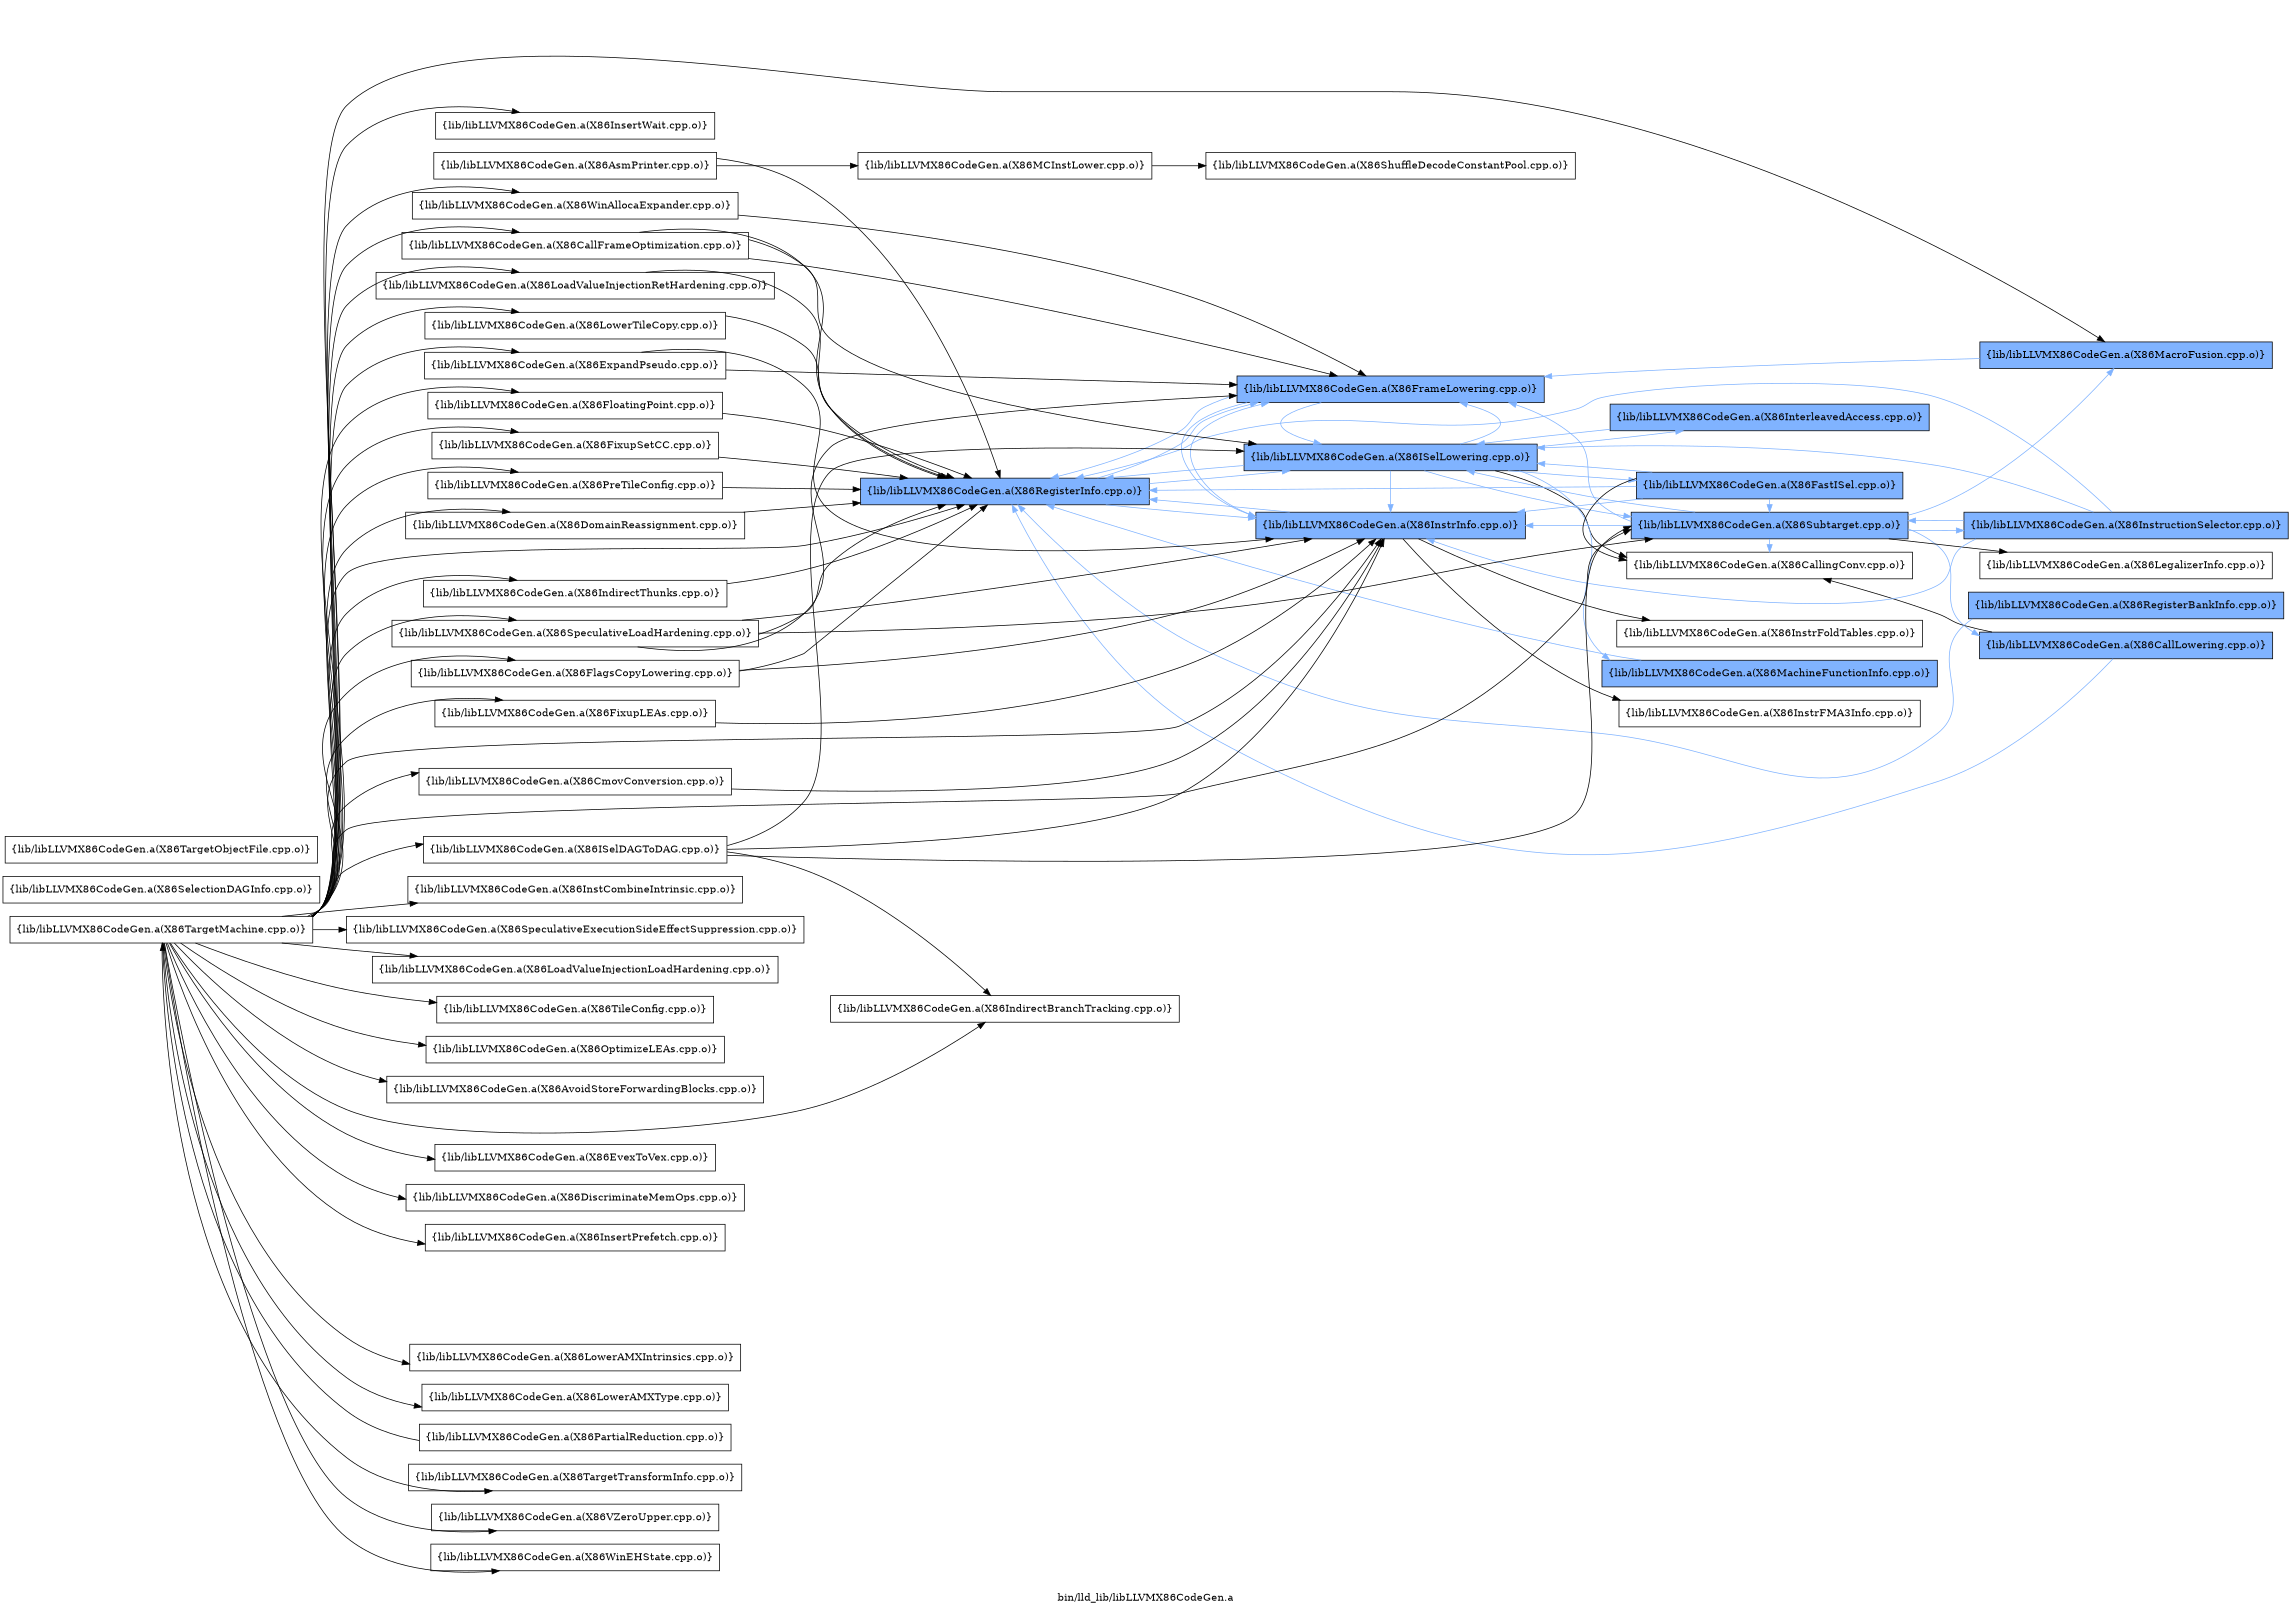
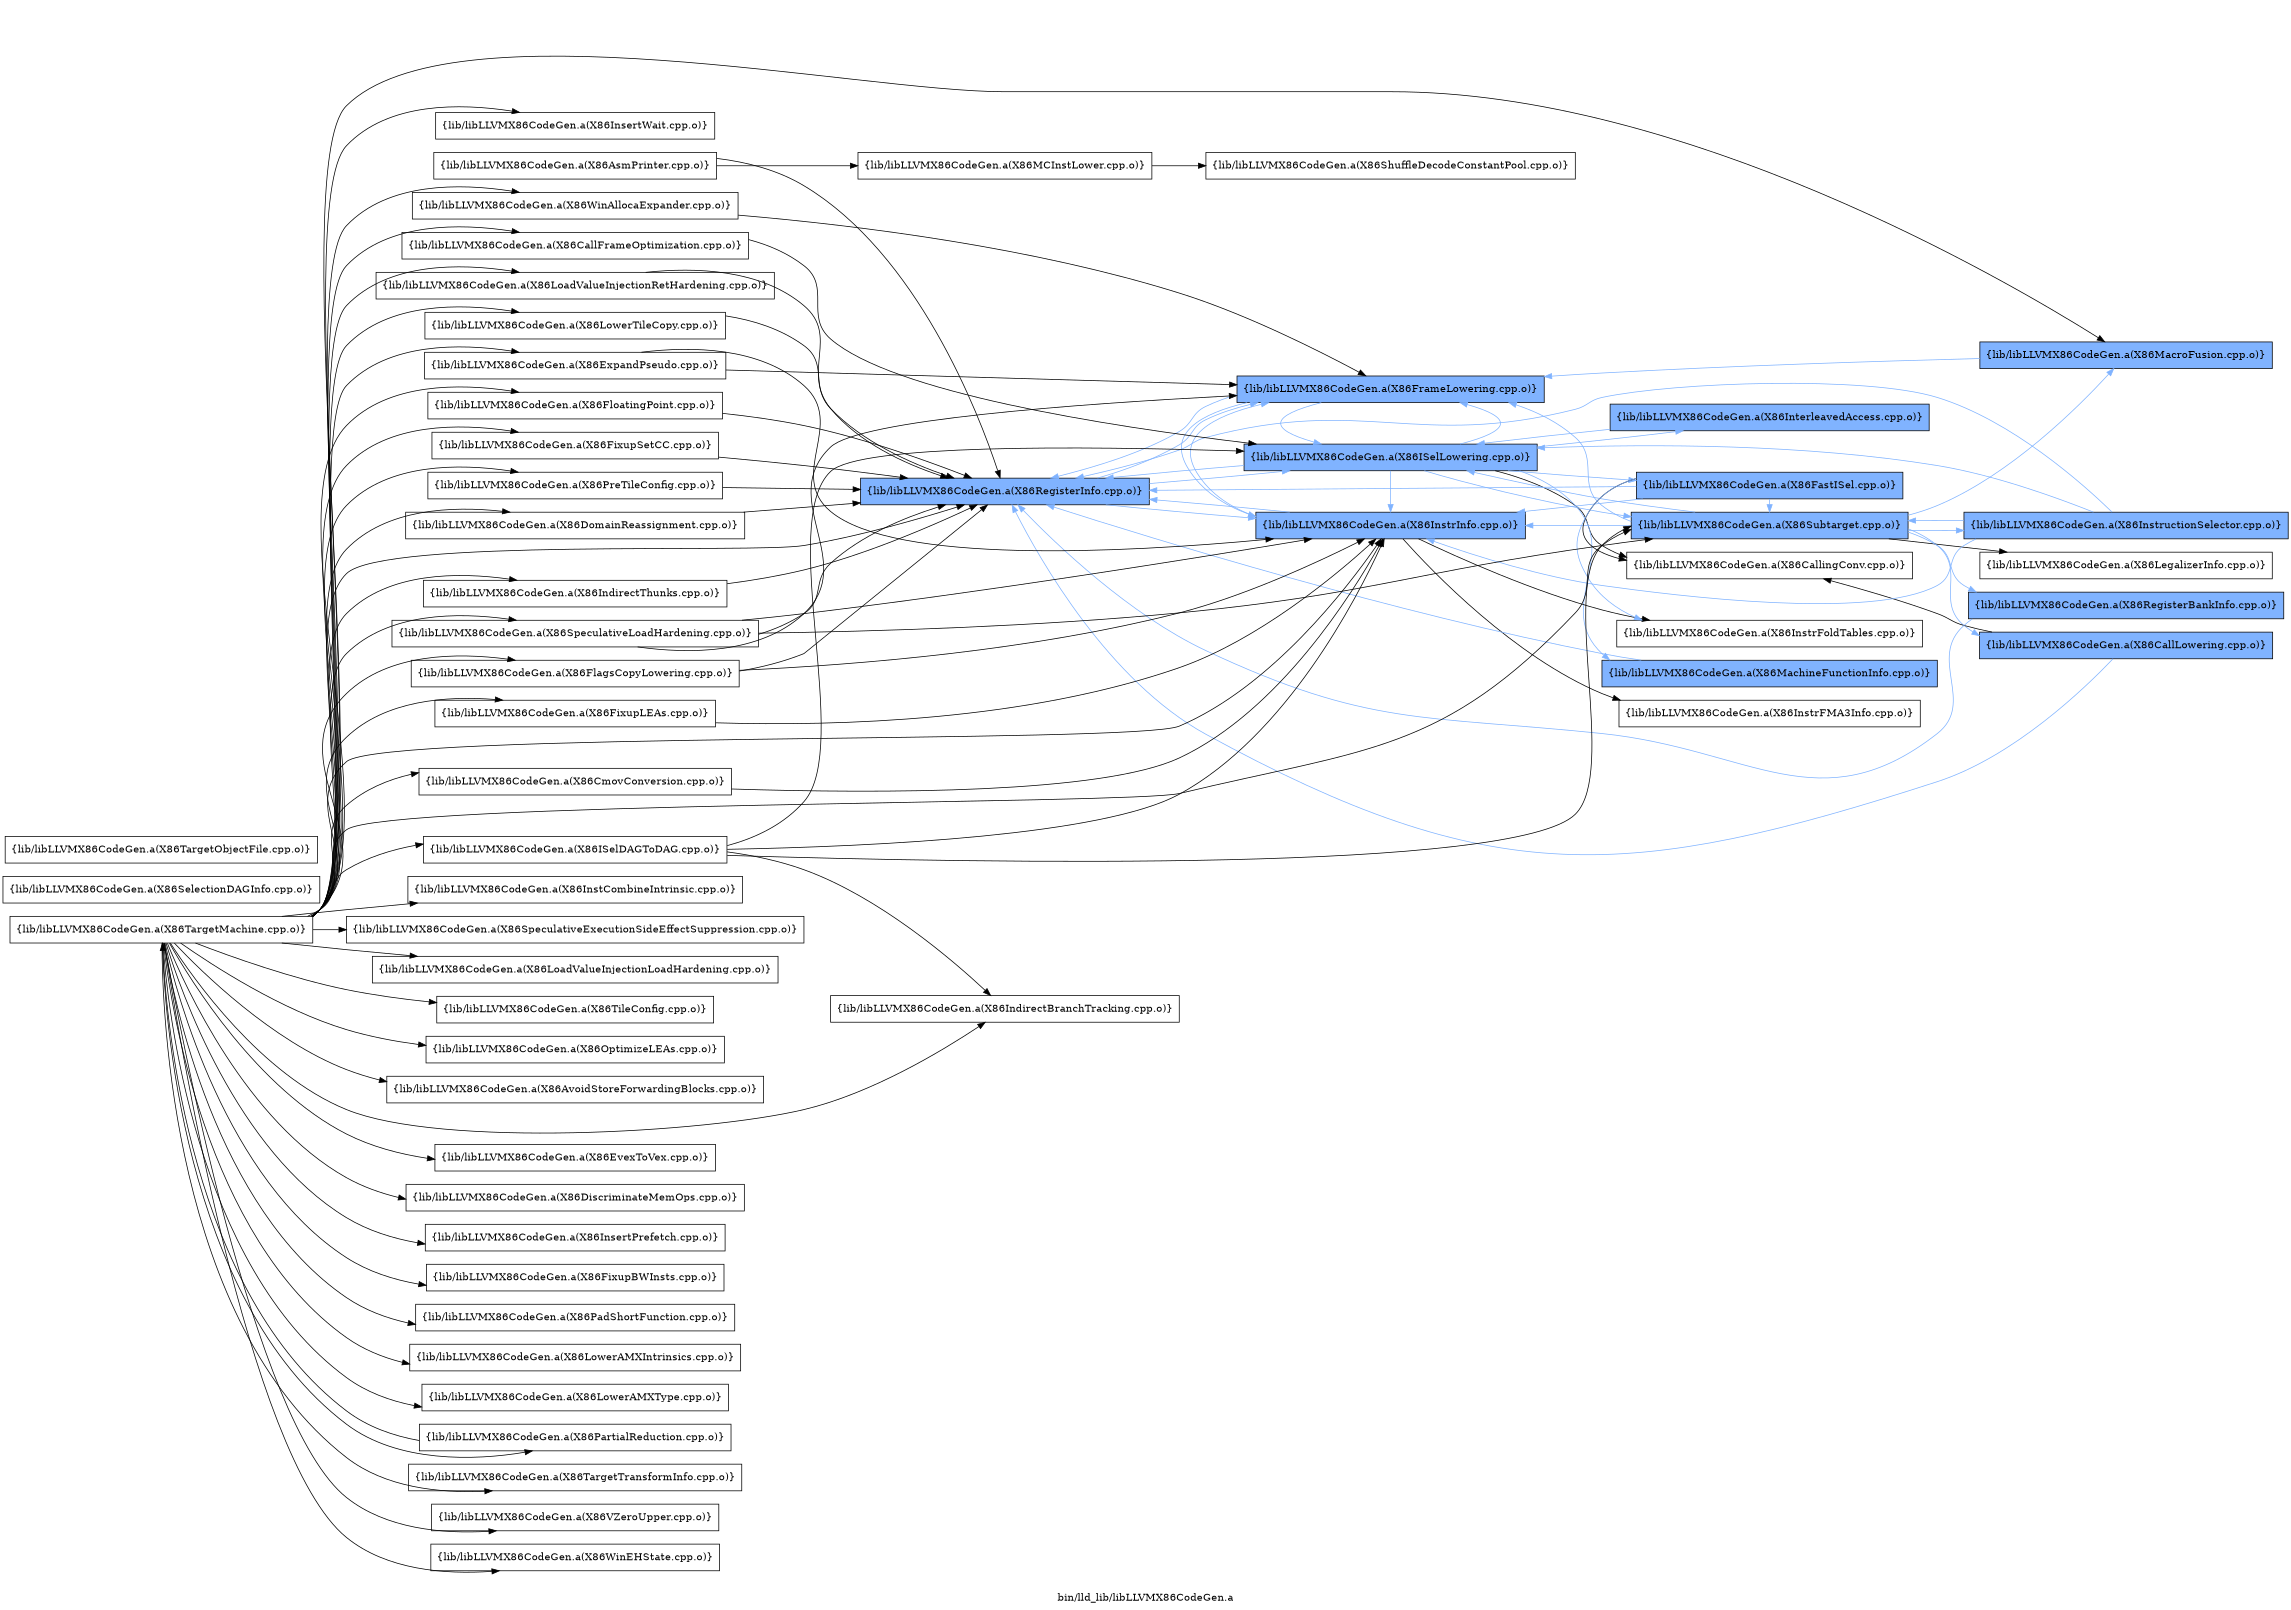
edge "{lib/libLLVMX86CodeGen.a(X86CallFrameOptimization.cpp.o)}" -> "{lib/libLLVMX86CodeGen.a(X86FrameLowering.cpp.o)}": removed
edge "{lib/libLLVMX86CodeGen.a(X86CallFrameOptimization.cpp.o)}" -> "{lib/libLLVMX86CodeGen.a(X86RegisterInfo.cpp.o)}": removed
edge "{lib/libLLVMX86CodeGen.a(X86FastISel.cpp.o)}" -> "{lib/libLLVMX86CodeGen.a(X86ISelLowering.cpp.o)}": now "{lib/libLLVMX86CodeGen.a(X86FastISel.cpp.o)}" -> "{lib/libLLVMX86CodeGen.a(X86InstrFoldTables.cpp.o)}"
edge "{lib/libLLVMX86CodeGen.a(X86Subtarget.cpp.o)}" -> "{lib/libLLVMX86CodeGen.a(X86CallingConv.cpp.o)}": now "{lib/libLLVMX86CodeGen.a(X86Subtarget.cpp.o)}" -> "{lib/libLLVMX86CodeGen.a(X86RegisterBankInfo.cpp.o)}"
node "{lib/libLLVMX86CodeGen.a(X86FixupBWInsts.cpp.o)}": added
node "{lib/libLLVMX86CodeGen.a(X86PadShortFunction.cpp.o)}": added
edge "{lib/libLLVMX86CodeGen.a(X86TargetMachine.cpp.o)}" -> "{lib/libLLVMX86CodeGen.a(X86PartialReduction.cpp.o)}": added
